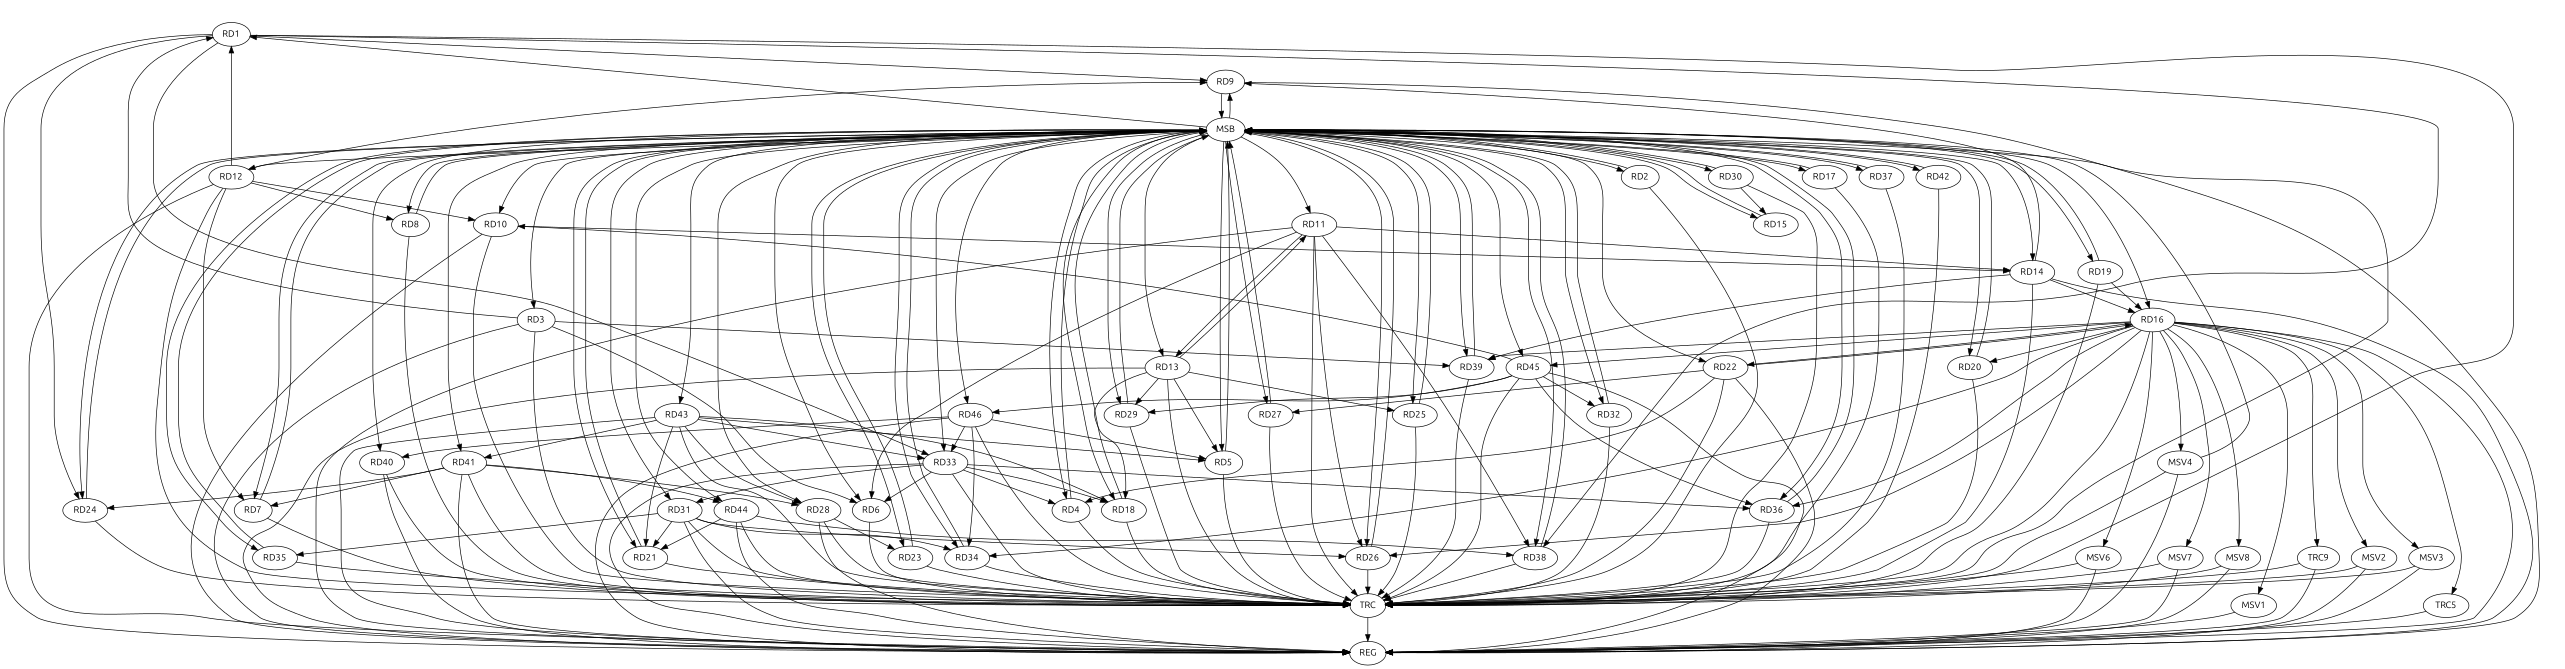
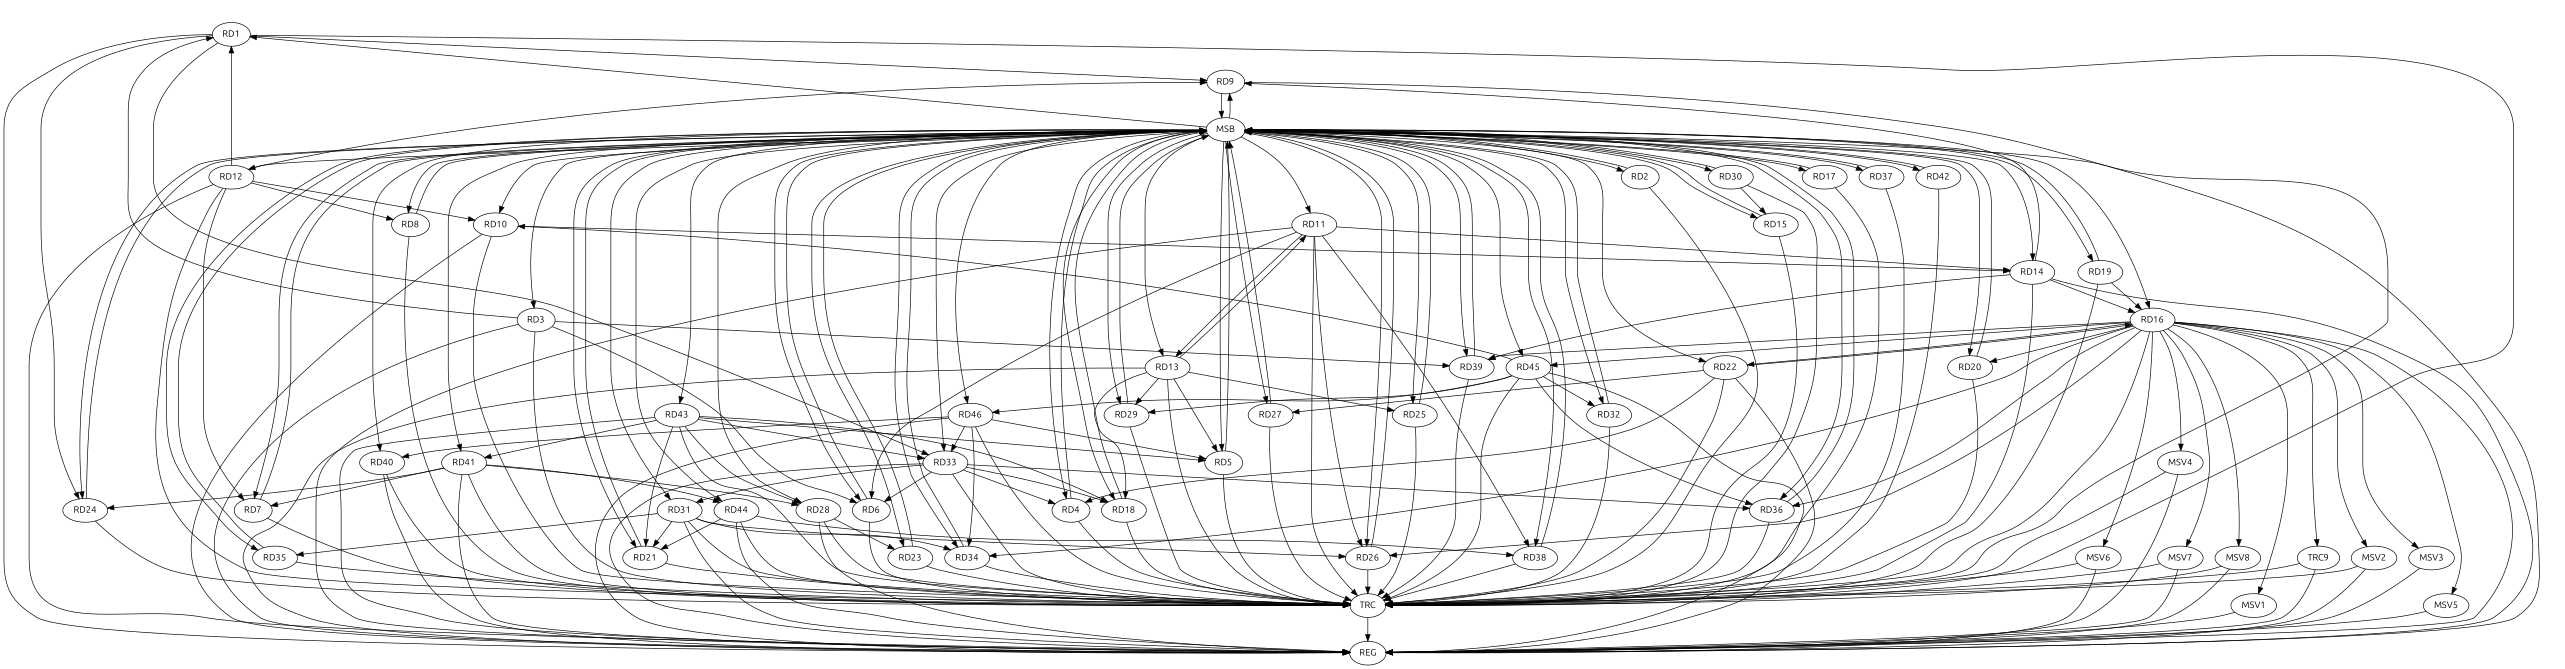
edge "RD1" -> "RD38": removed
edge "MSV4" -> "MSB": now "RD6" -> "MSB"
edge "MSV3" -> "TRC": now "RD15" -> "TRC"
node "TRC5": label "TRC5" -> "MSV5"
